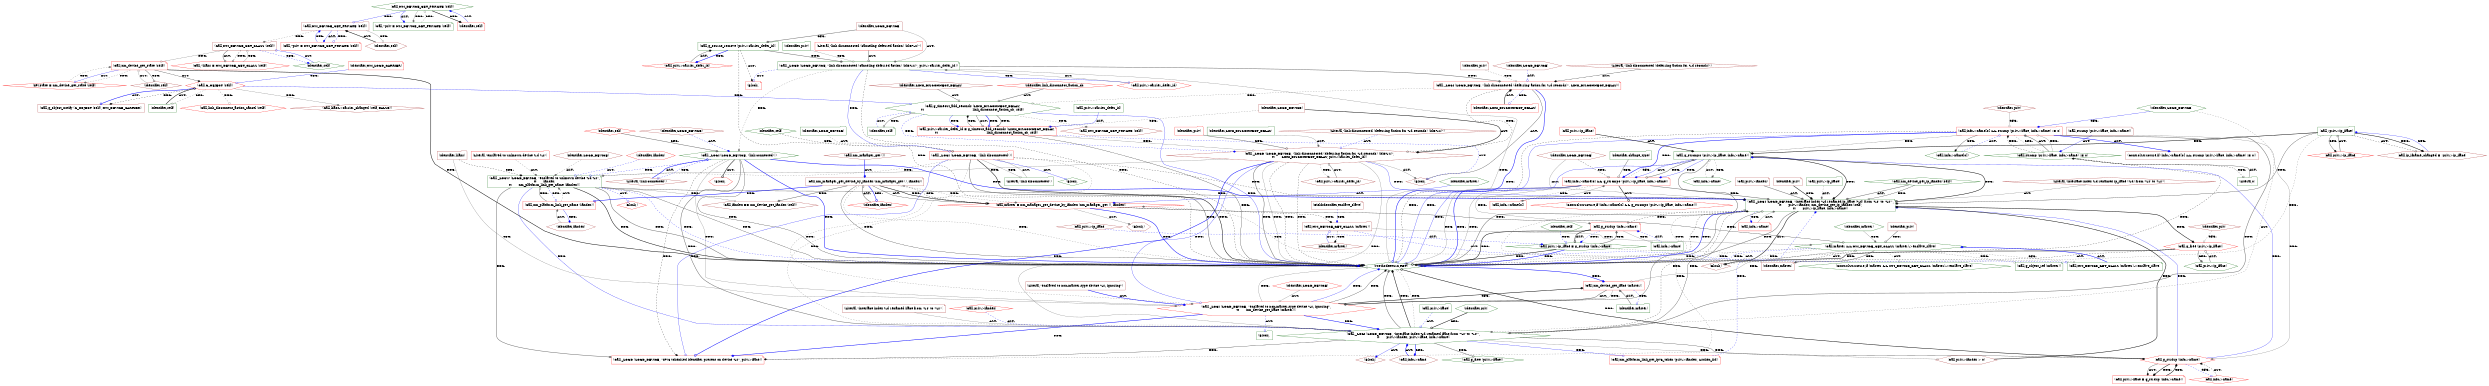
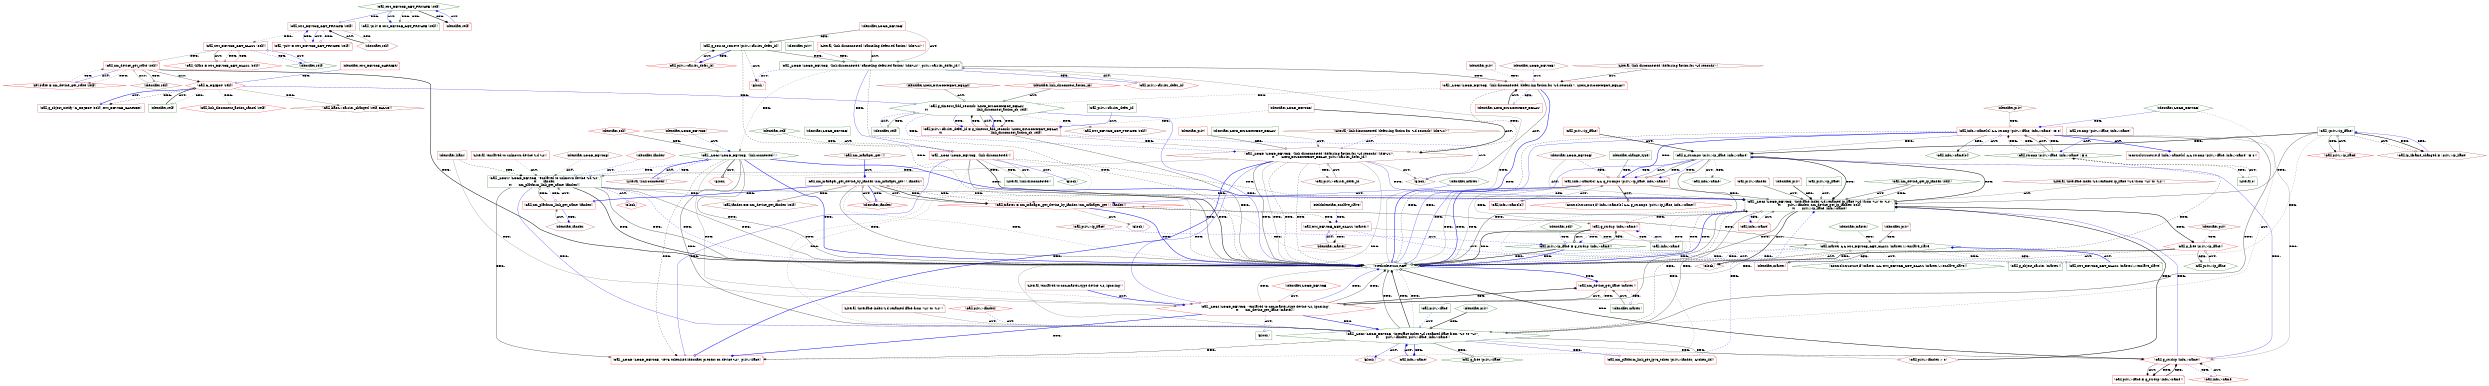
node "(Identifier,NM_LOGD_CARRIER)": label "(Identifier,NM_LOGD_CARRIER)" -> "(Identifier,NM_DEVICE_CARRIER)"
edge "(Literal,0)" -> "(Call,strcmp (priv->iface, info->name) != 0)": style solid -> dashed
node "(Call,g_object_ref (master))": label "(Call,g_object_ref (master))" -> "(Call,g_object_carrier (master))"
